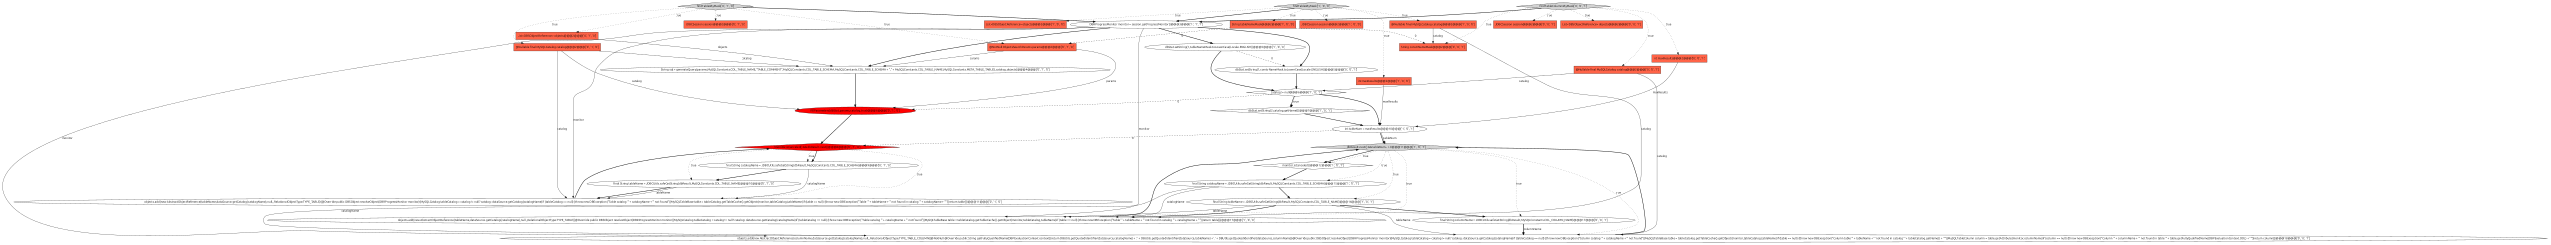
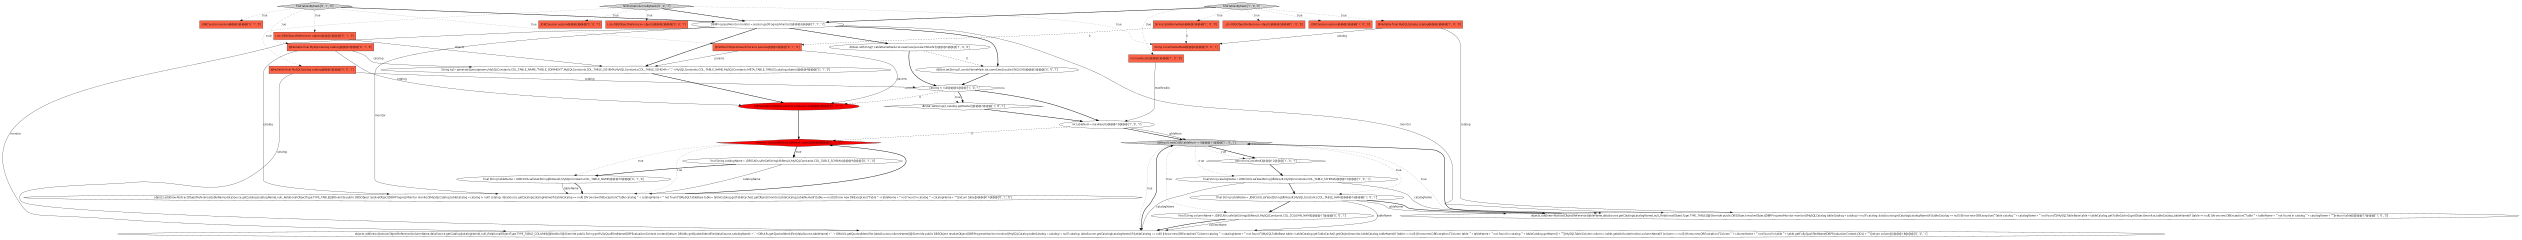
node "int maxResults@@@2@@@['0', '0', '1']": removed
